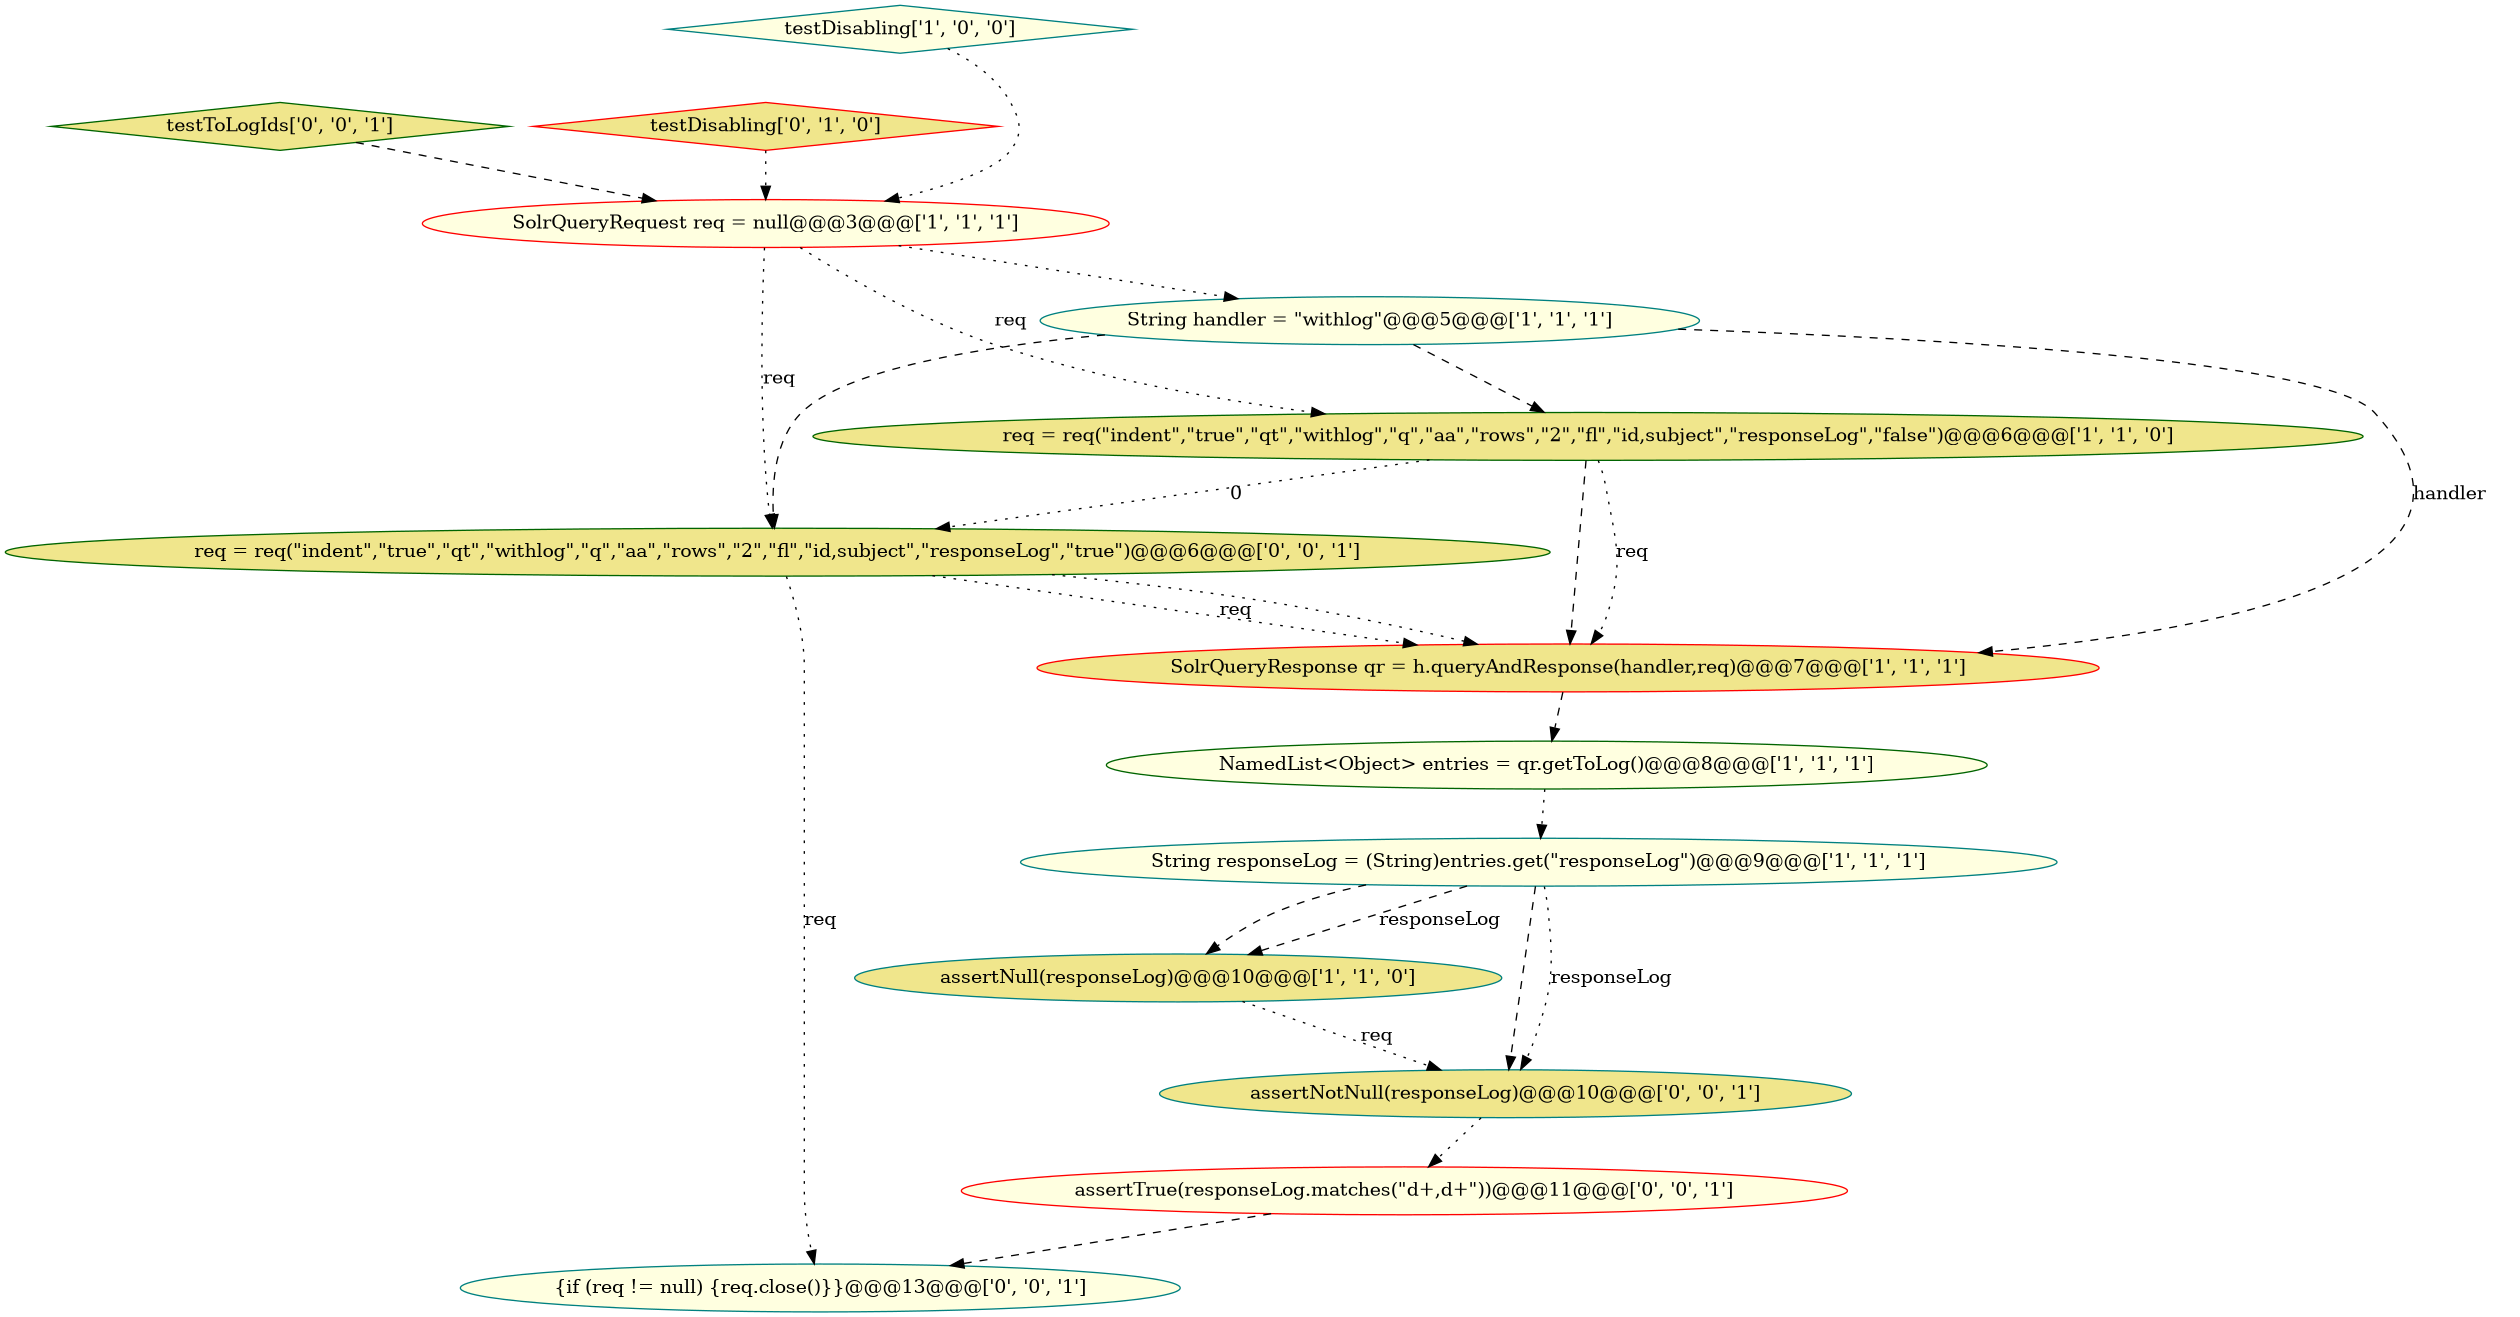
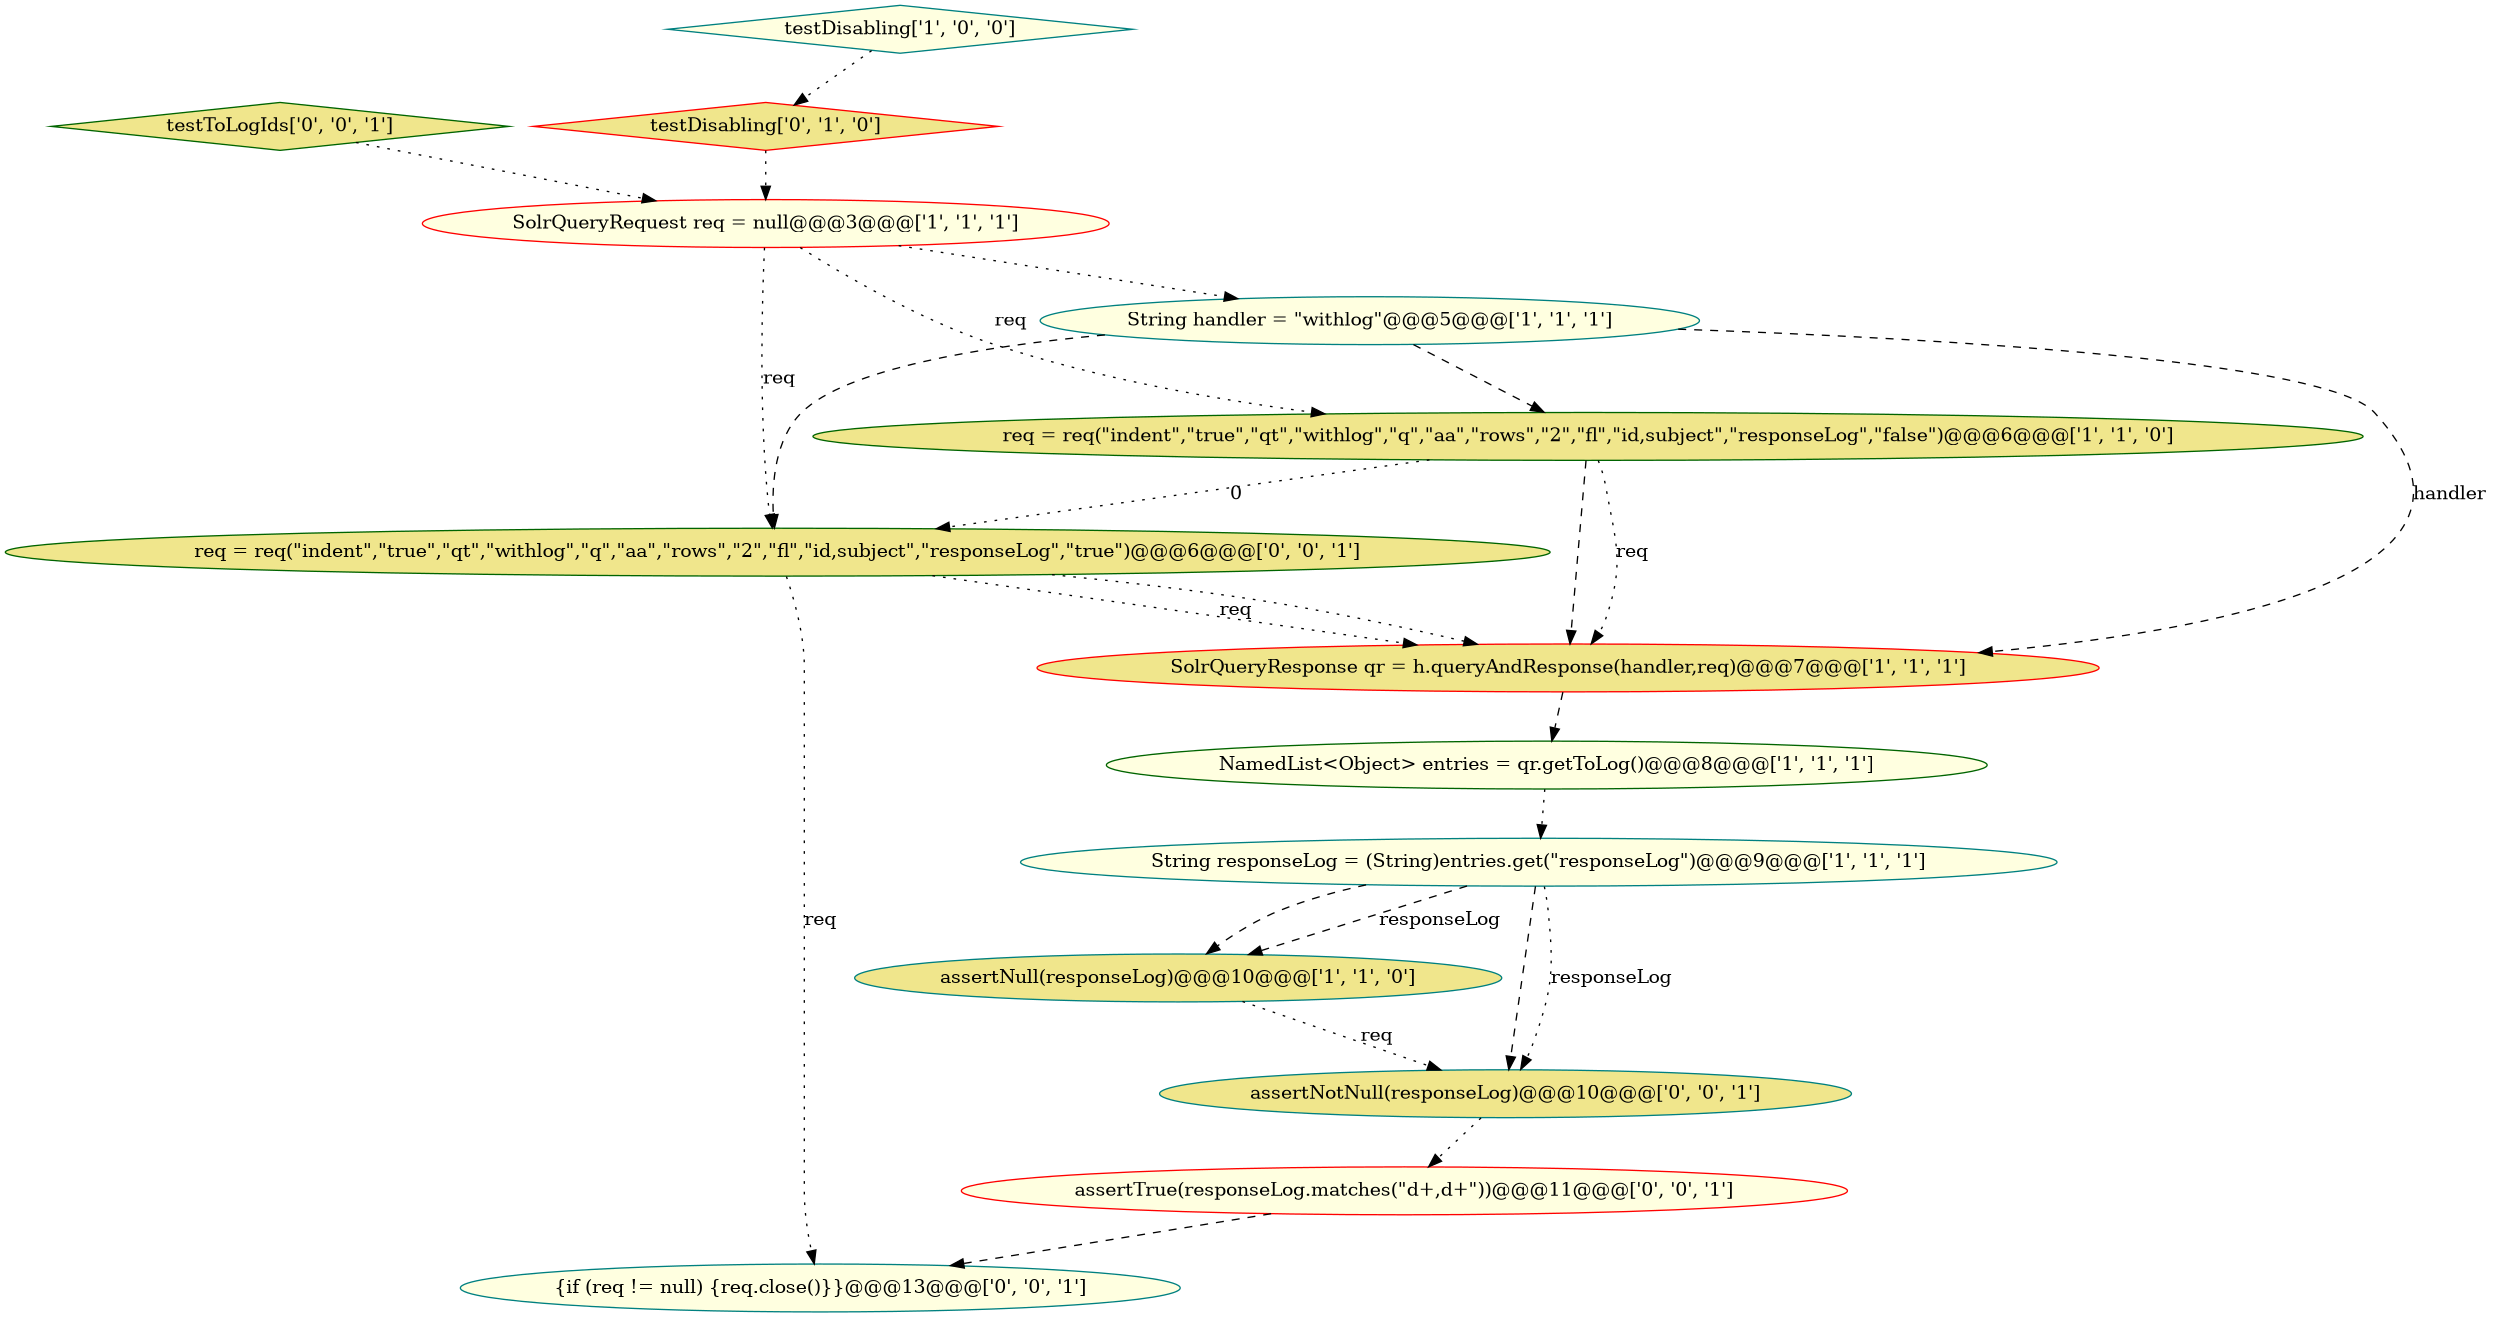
edge "testDisabling['1', '0', '0']" -> "SolrQueryRequest req = null@@@3@@@['1', '1', '1']": now "testDisabling['1', '0', '0']" -> "testDisabling['0', '1', '0']"
edge "testToLogIds['0', '0', '1']" -> "SolrQueryRequest req = null@@@3@@@['1', '1', '1']": style dashed -> dotted
